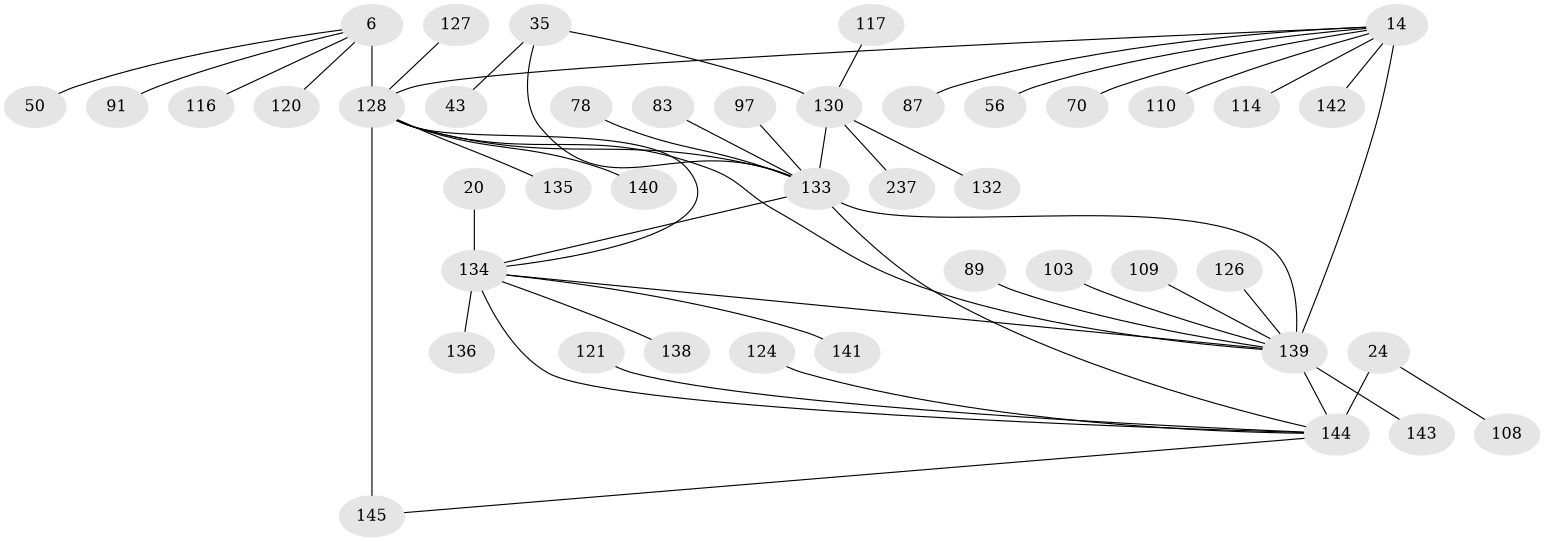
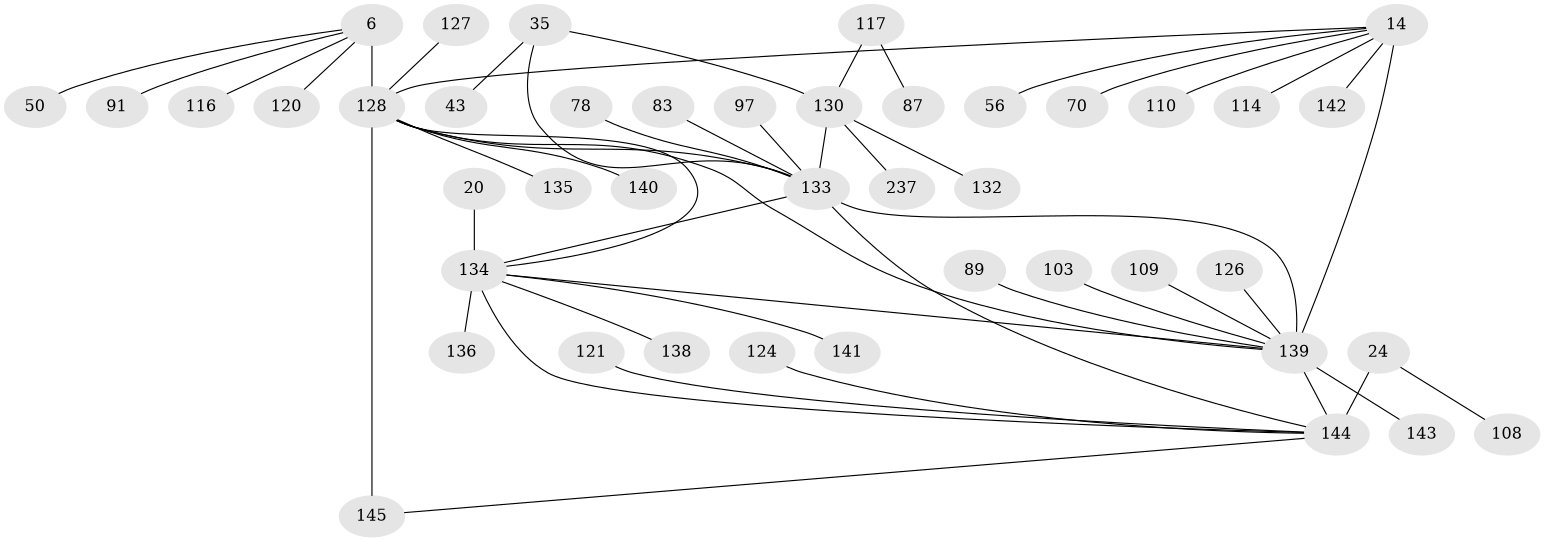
edge "14" -- "87": now "117" -- "87"
